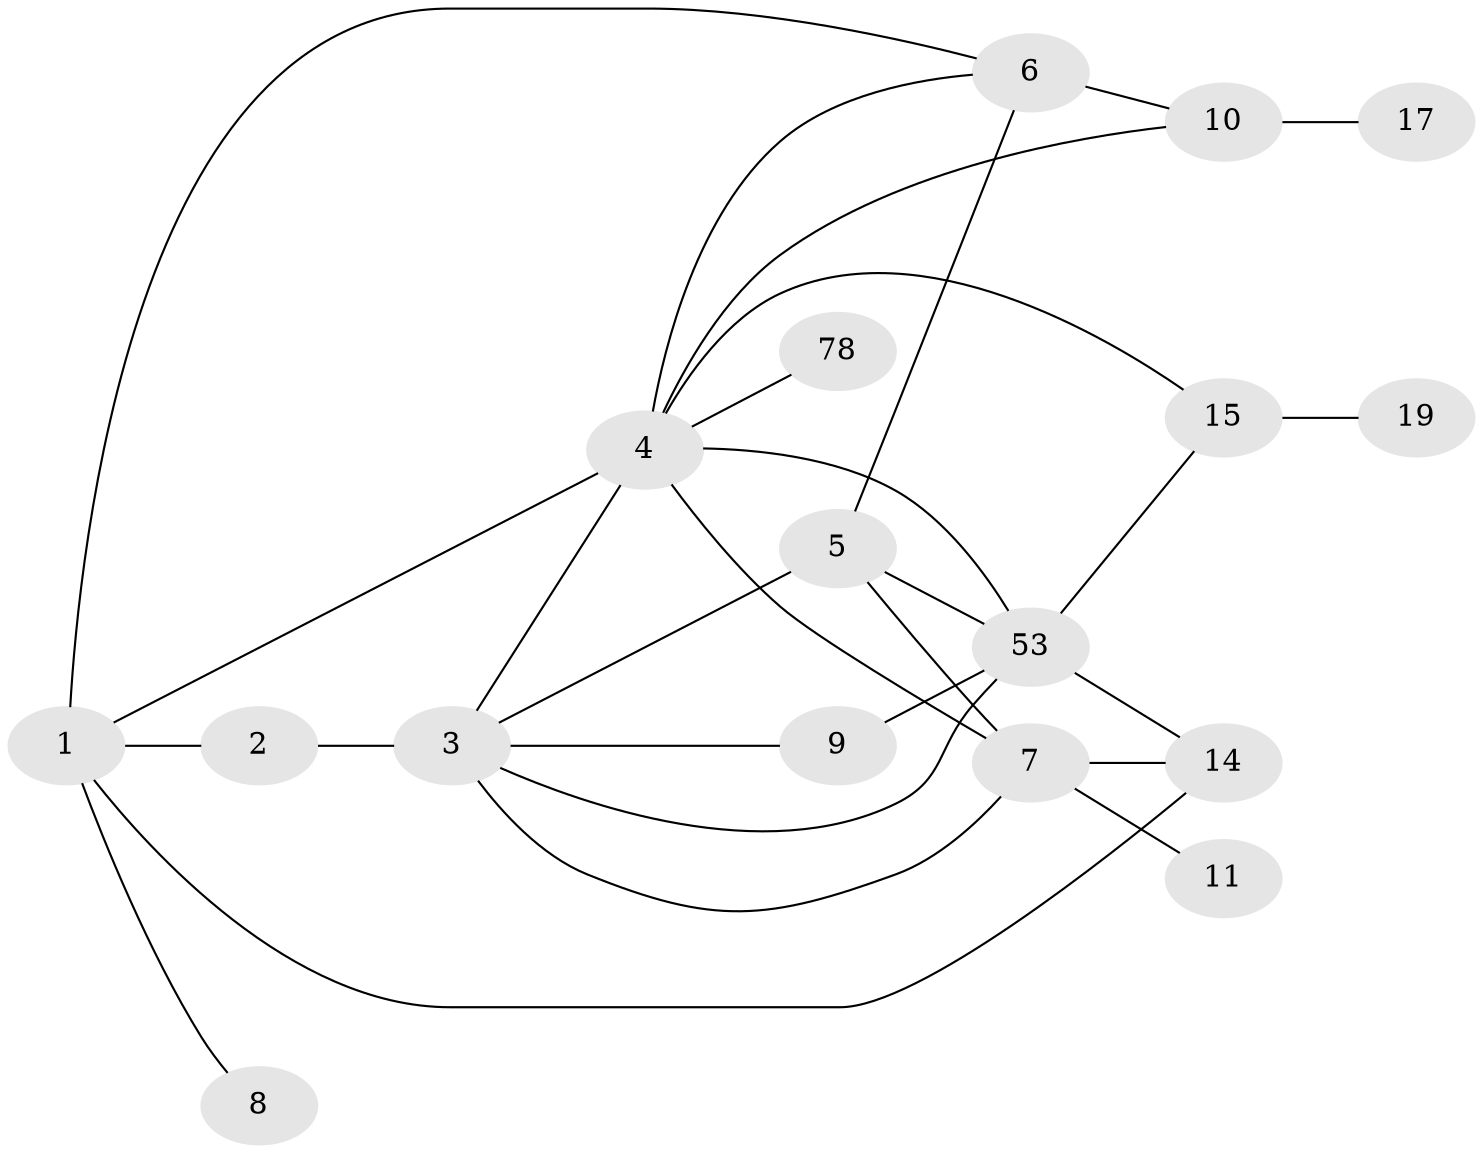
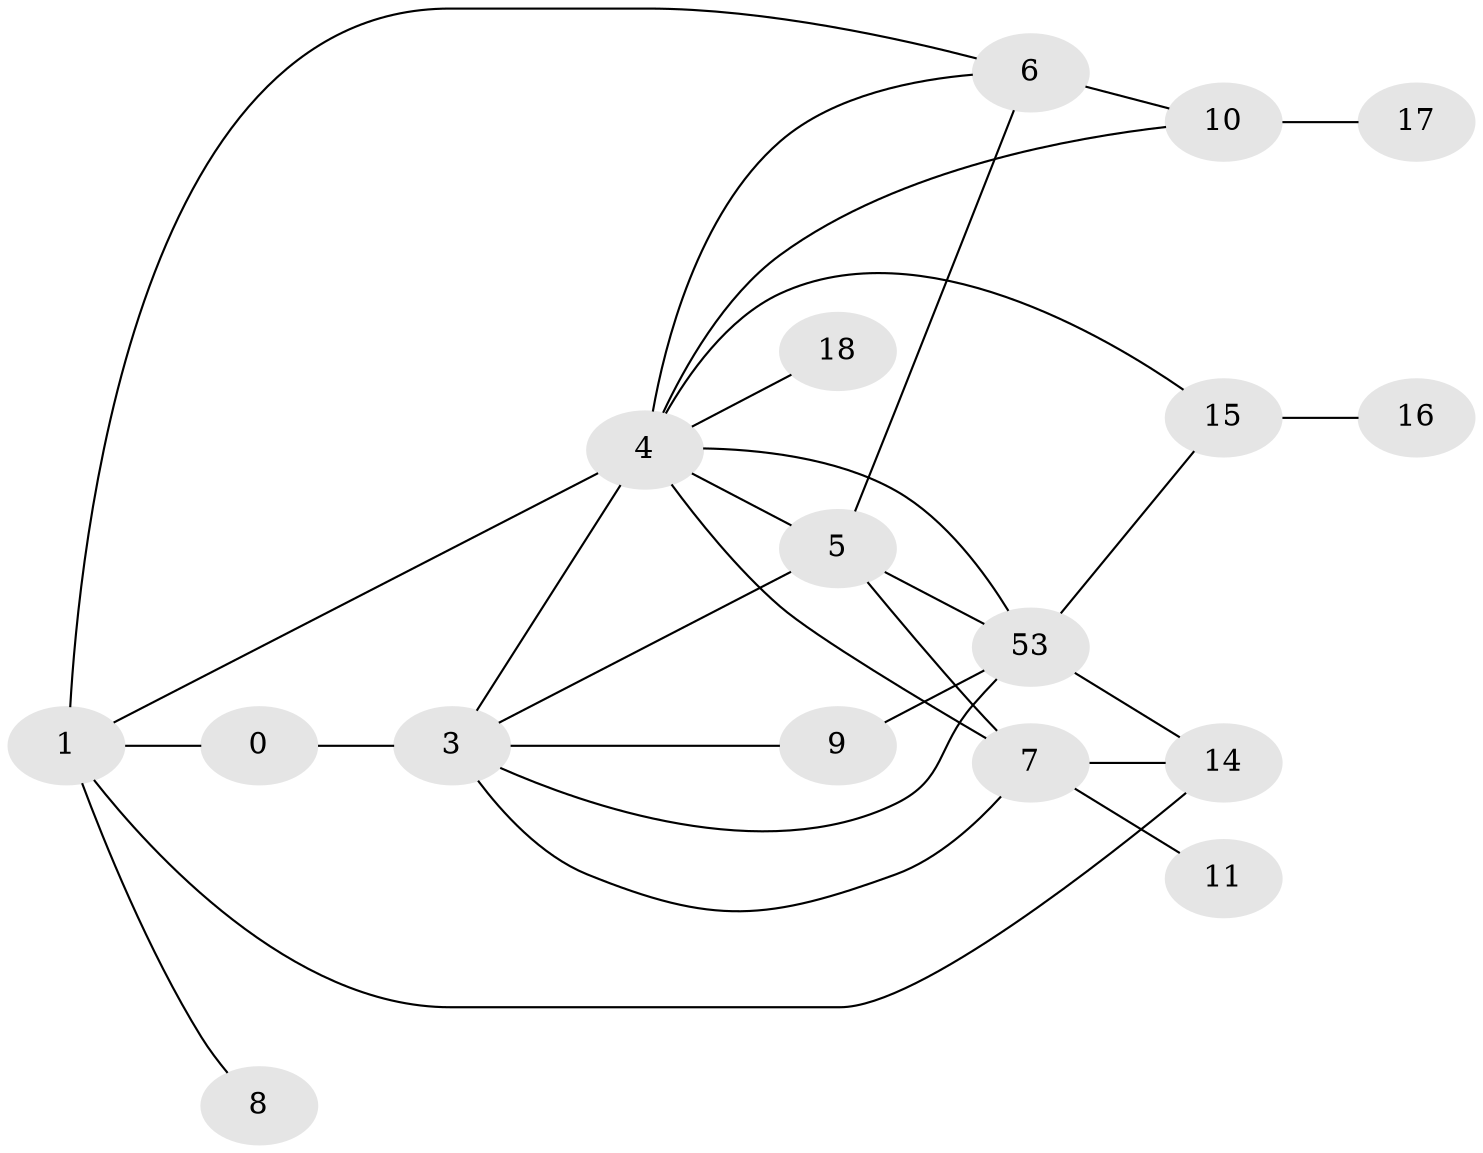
node "78": label "78" -> "18"
node "19": label "19" -> "16"
edge "4" -- "5": added
node "2": label "2" -> "0"
